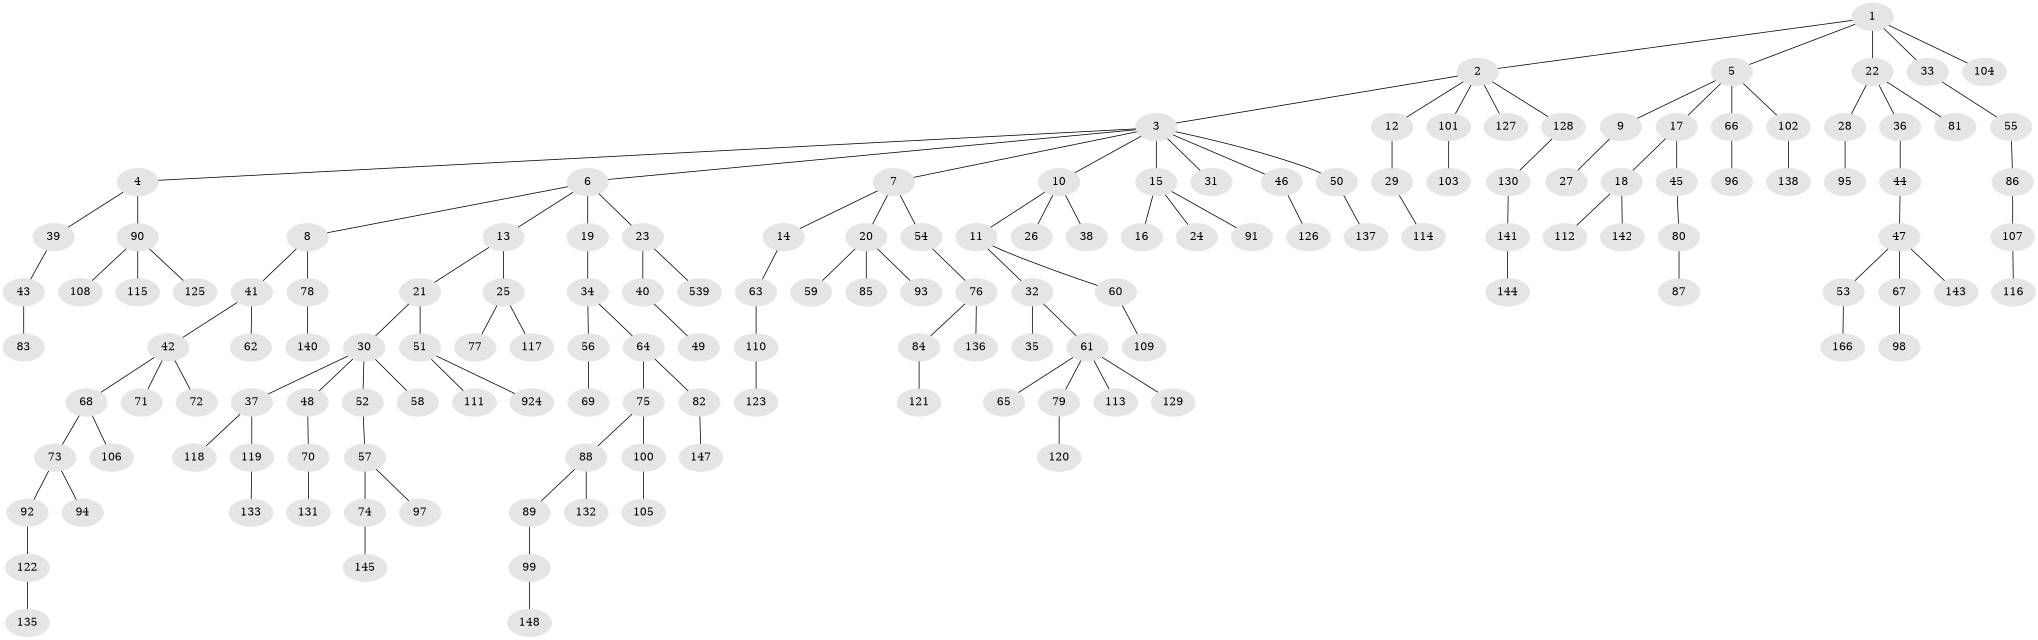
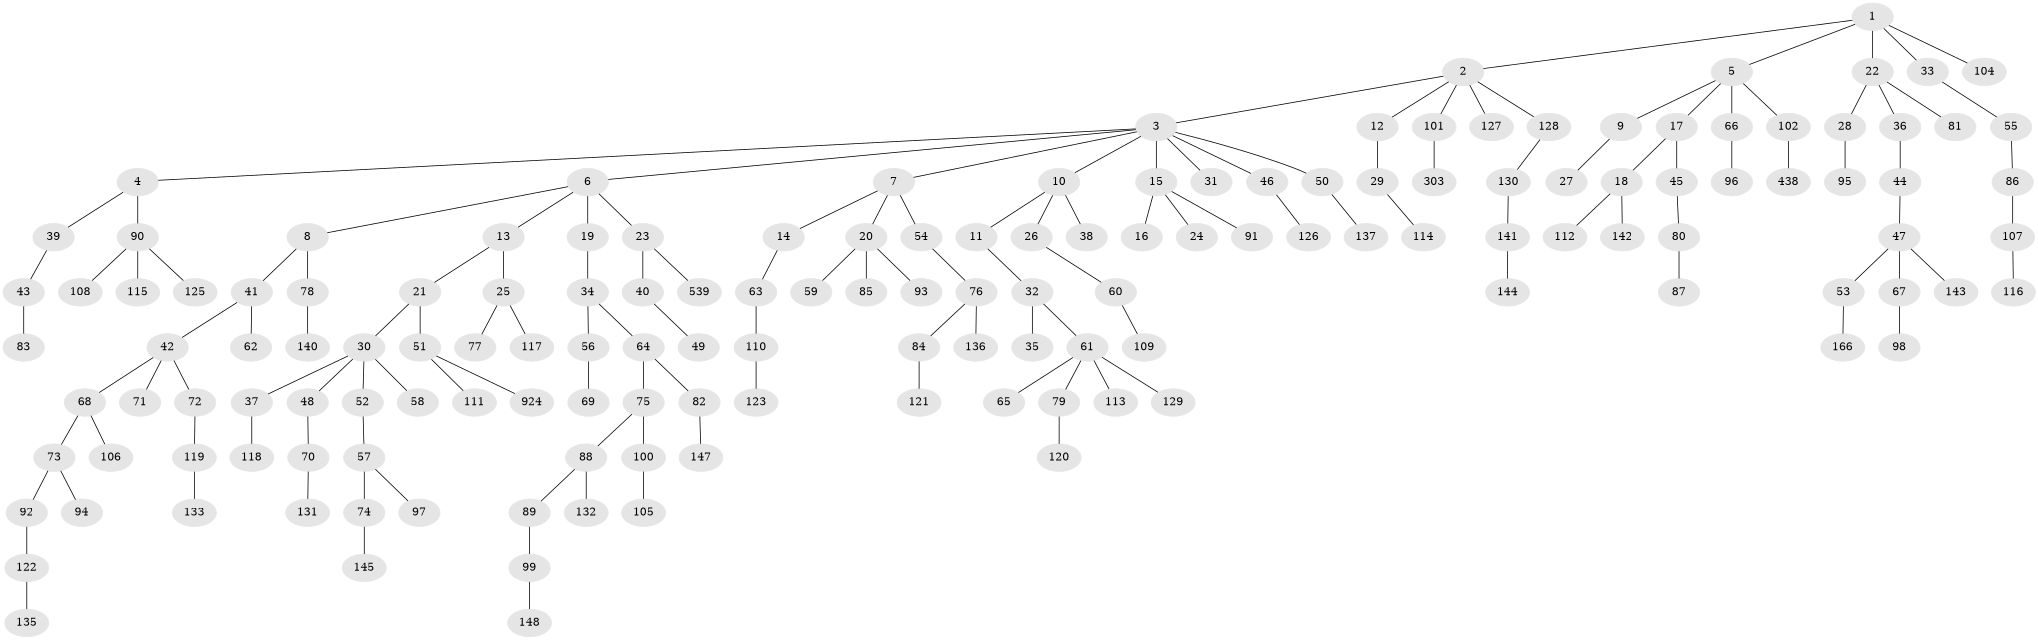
node "103": label "103" -> "303"
node "138": label "138" -> "438"
edge "11" -- "60": now "26" -- "60"
edge "37" -- "119": now "72" -- "119"
